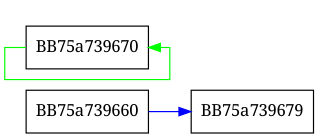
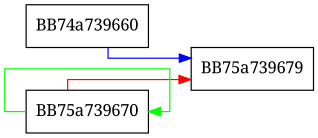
edge "BB75a739670" -> "BB75a739679": added
node "BB75a739660": label "BB75a739660" -> "BB74a739660"
